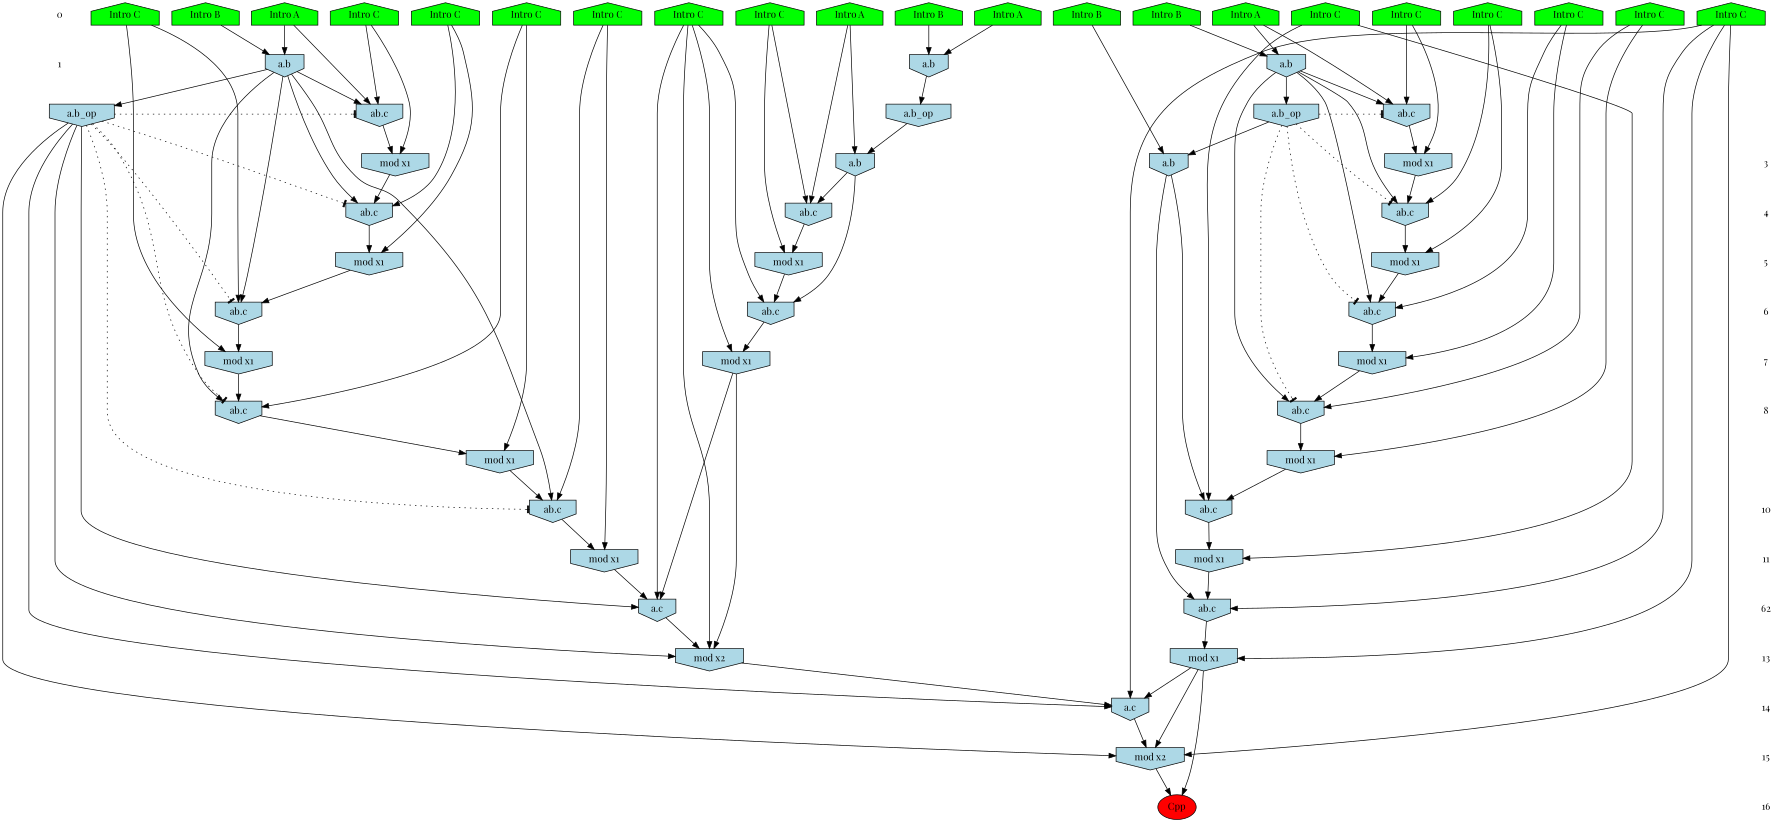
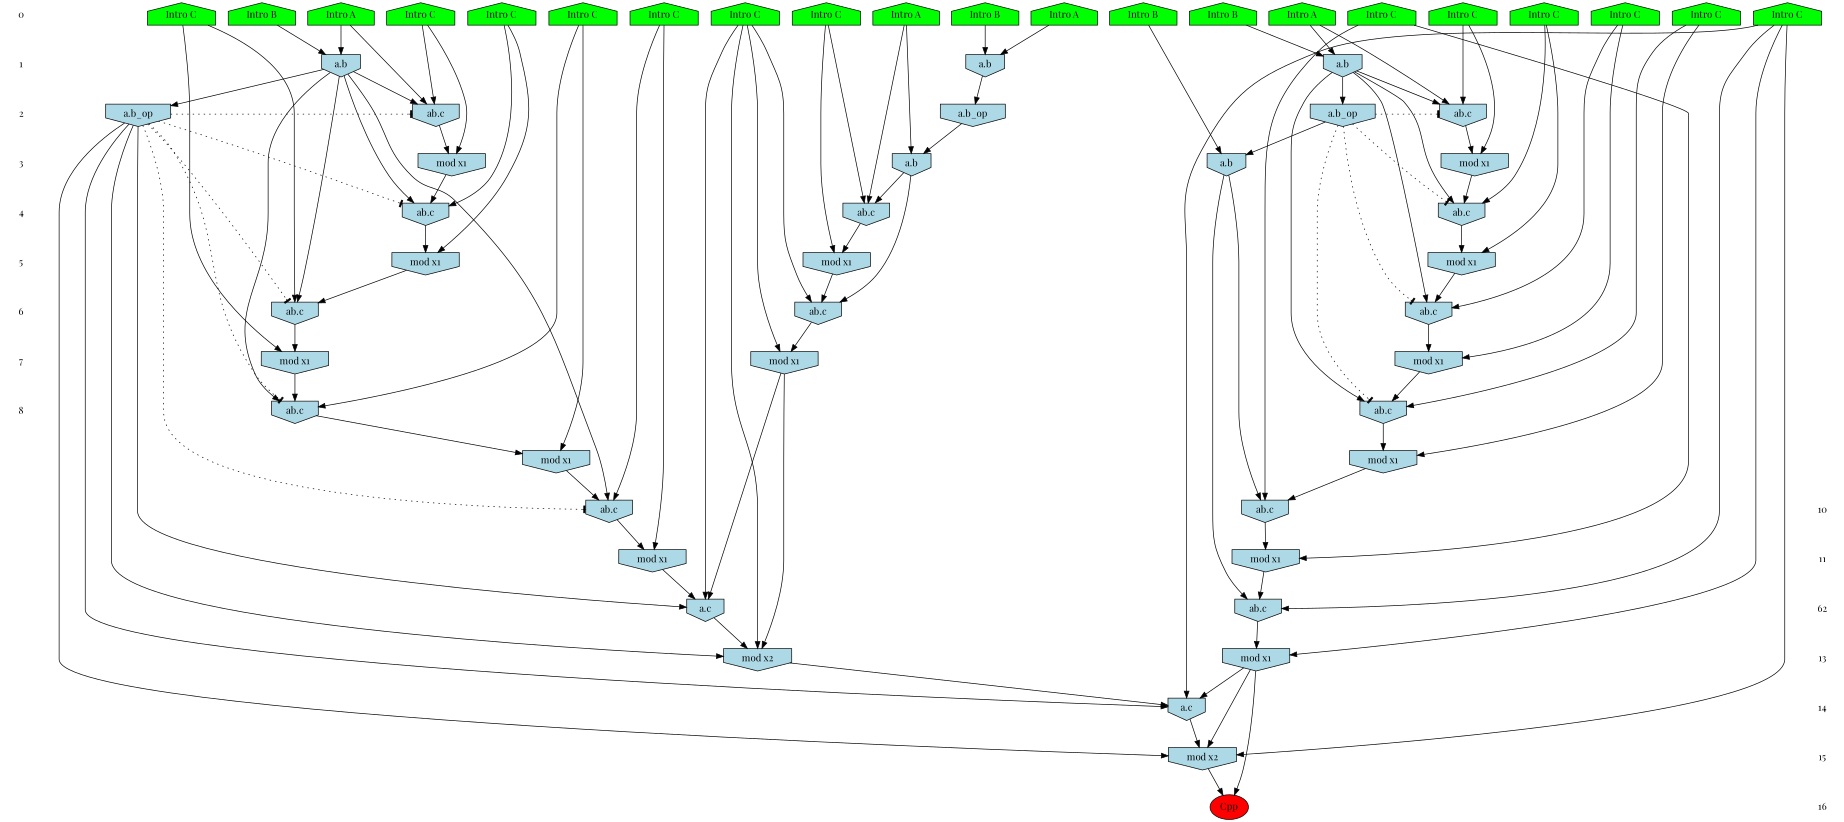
node "2": added
